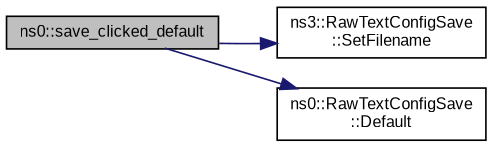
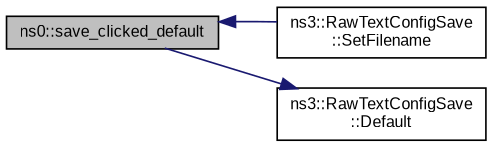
edge "ns0::save_clicked_default" -> "ns3::RawTextConfigSave ::SetFilename": reversed
node "ns0::RawTextConfigSave ::Default": label "ns0::RawTextConfigSave ::Default" -> "ns3::RawTextConfigSave ::Default"
